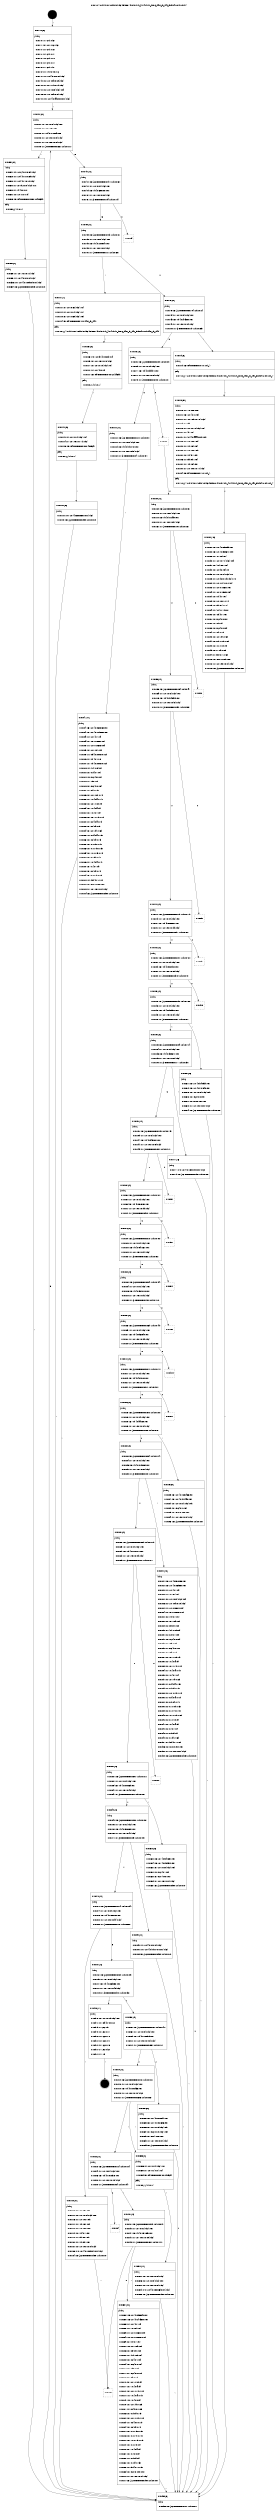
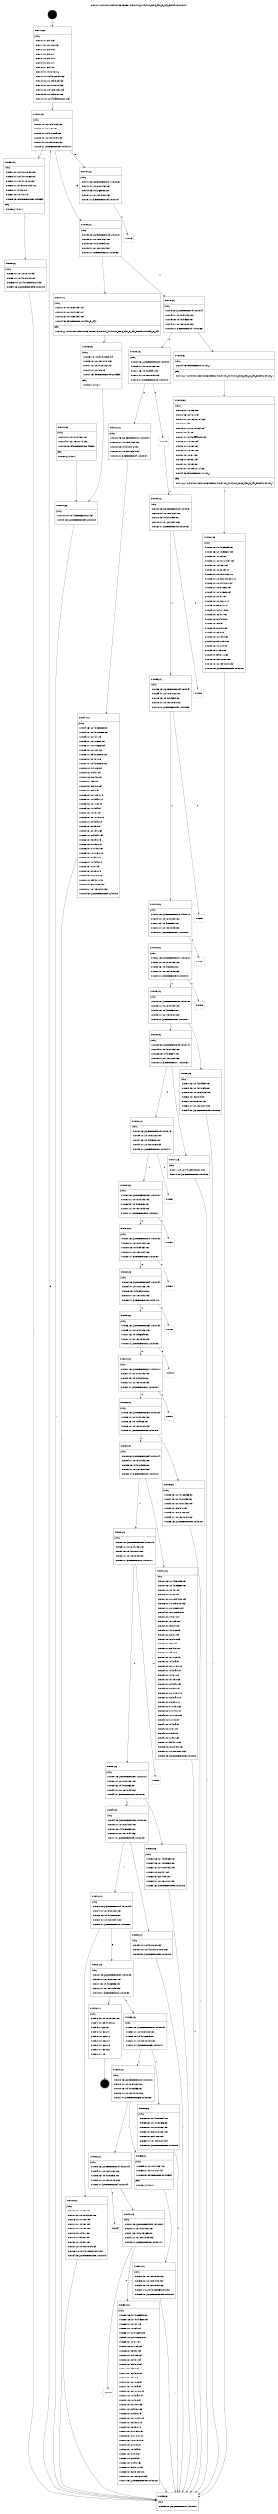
edge "0x4021b2 [28]" -> "0x4021ce [28]": now "0x402192 [32]" -> "0x4021ce [28]"
edge "0x402754 [23]" -> "0x40276b [15]": now "0x402754 [23]" -> "0x40277a [15]"
edge "0x402276 [28]" -> "0x402292 [28]": removed, label "12"
edge "0x402720 [36]" -> "0x4024c2": now "0x402720 [36]" -> "0x402bcc [5]"
